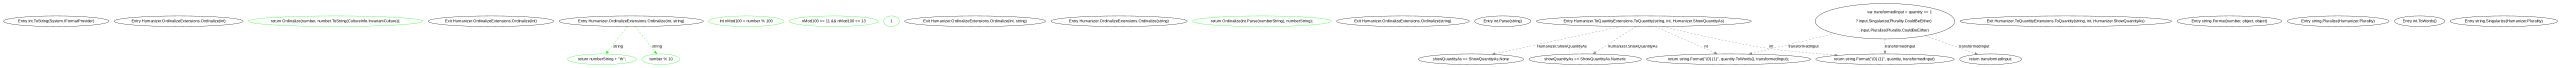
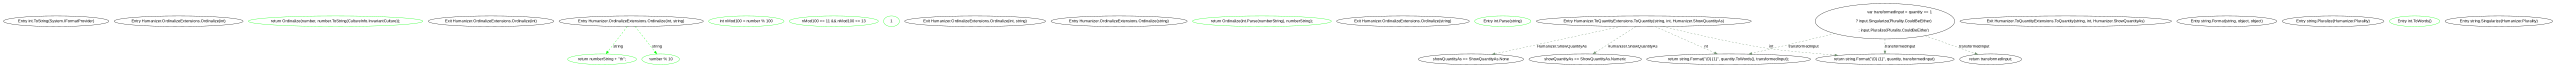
node "Entry int.Parse(string)": color black -> green
node "Entry string.Format(number, object, object)": label "Entry string.Format(number, object, object)" -> "Entry string.Format(string, object, object)"
node "Entry int.ToWords()": color black -> green
